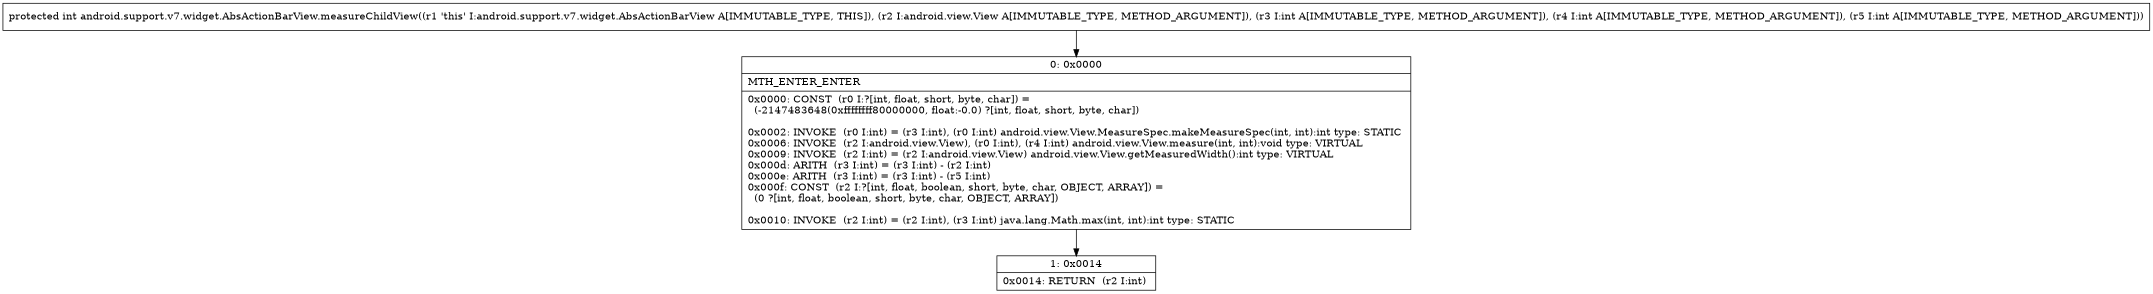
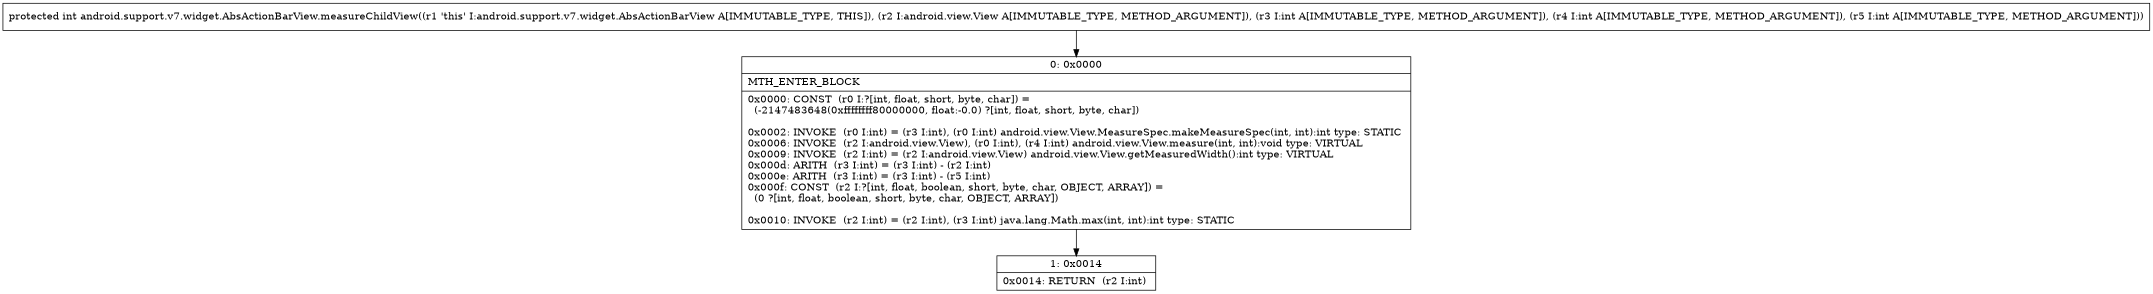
node "0: 0x0000": text "MTH_ENTER_ENTER" -> "MTH_ENTER_BLOCK"
